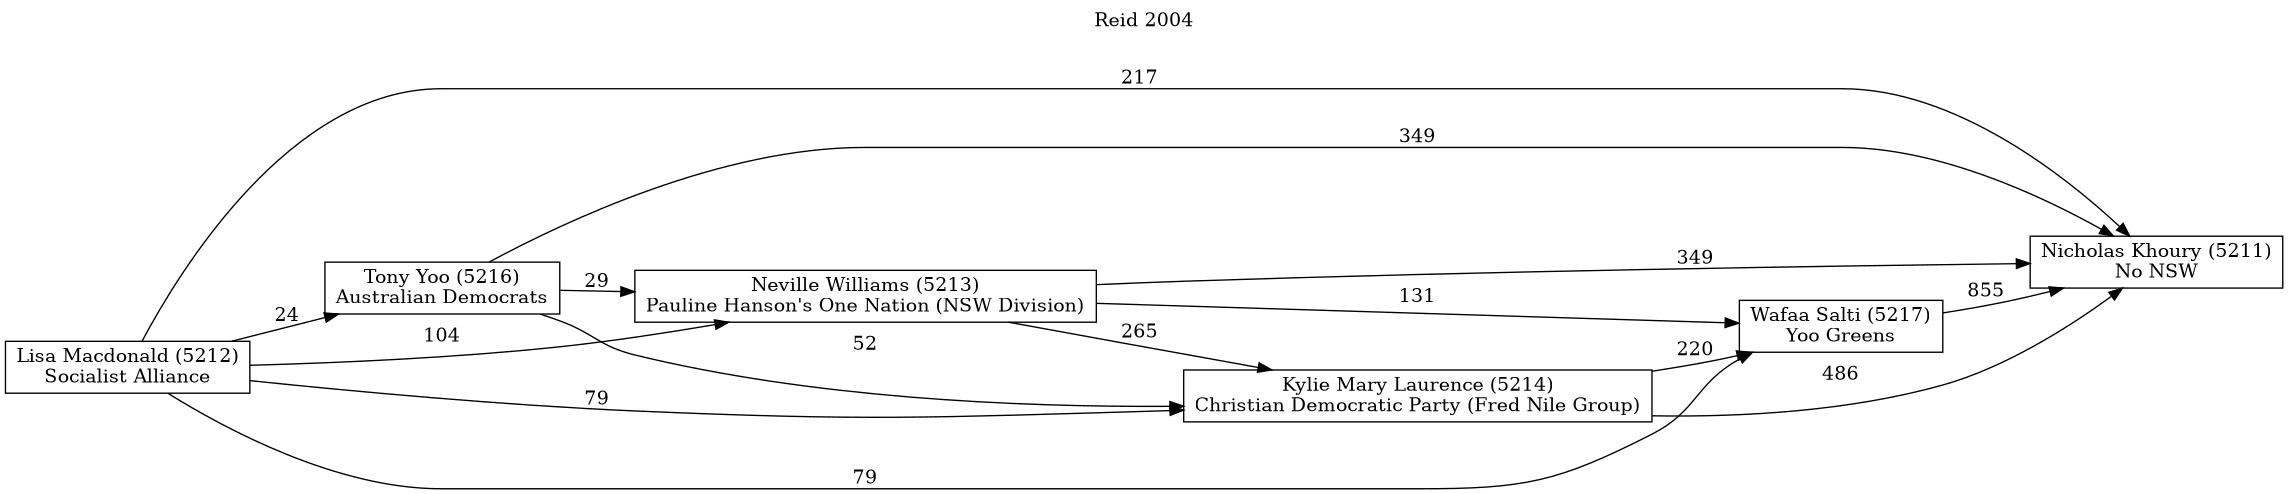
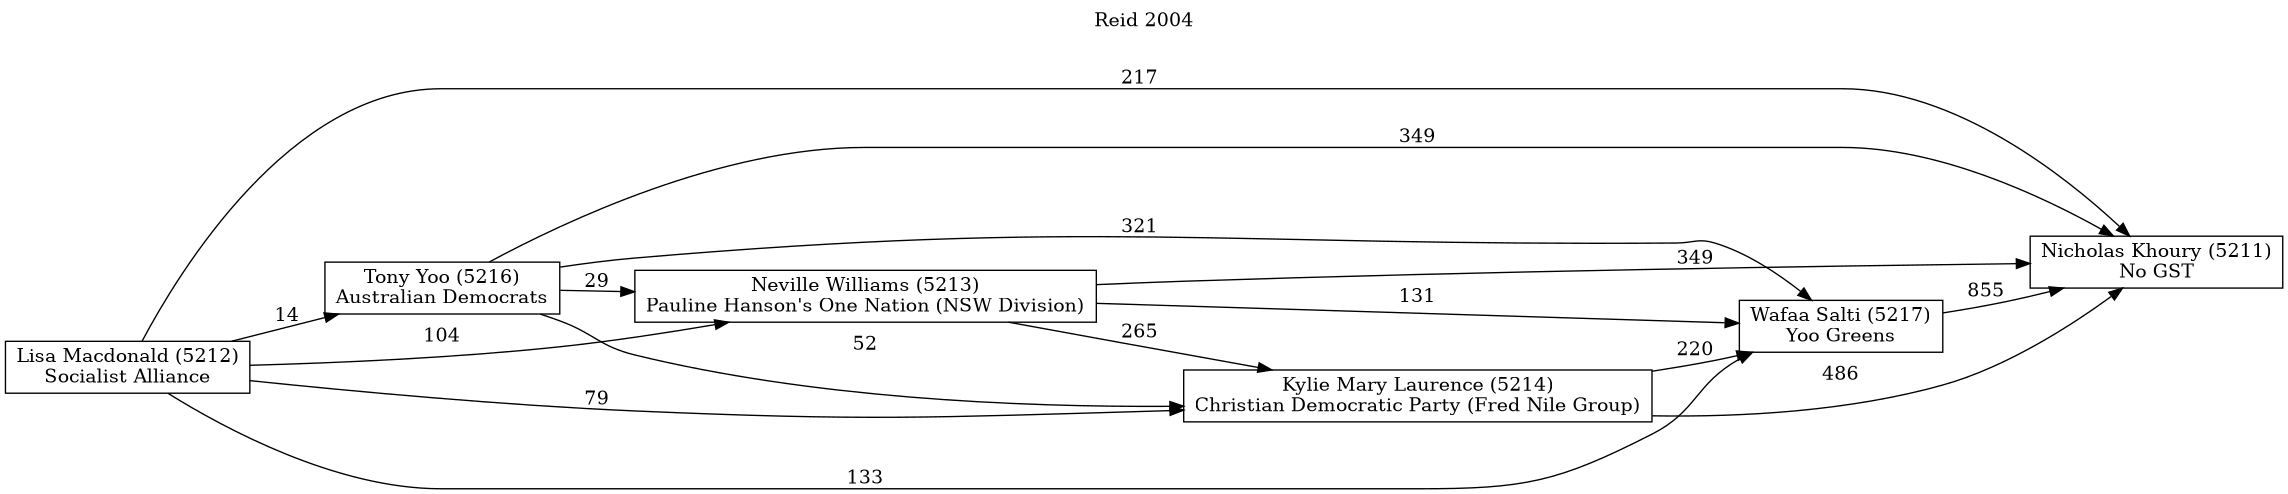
edge "Tony Yoo (5216) Australian Democrats" -> "Wafaa Salti (5217) Yoo Greens": added, label "321"
node "Nicholas Khoury (5211) No NSW": label "Nicholas Khoury (5211) No NSW" -> "Nicholas Khoury (5211) No GST"
edge "Lisa Macdonald (5212) Socialist Alliance" -> "Tony Yoo (5216) Australian Democrats": label "24" -> "14"
edge "Lisa Macdonald (5212) Socialist Alliance" -> "Wafaa Salti (5217) Yoo Greens": label "79" -> "133"
